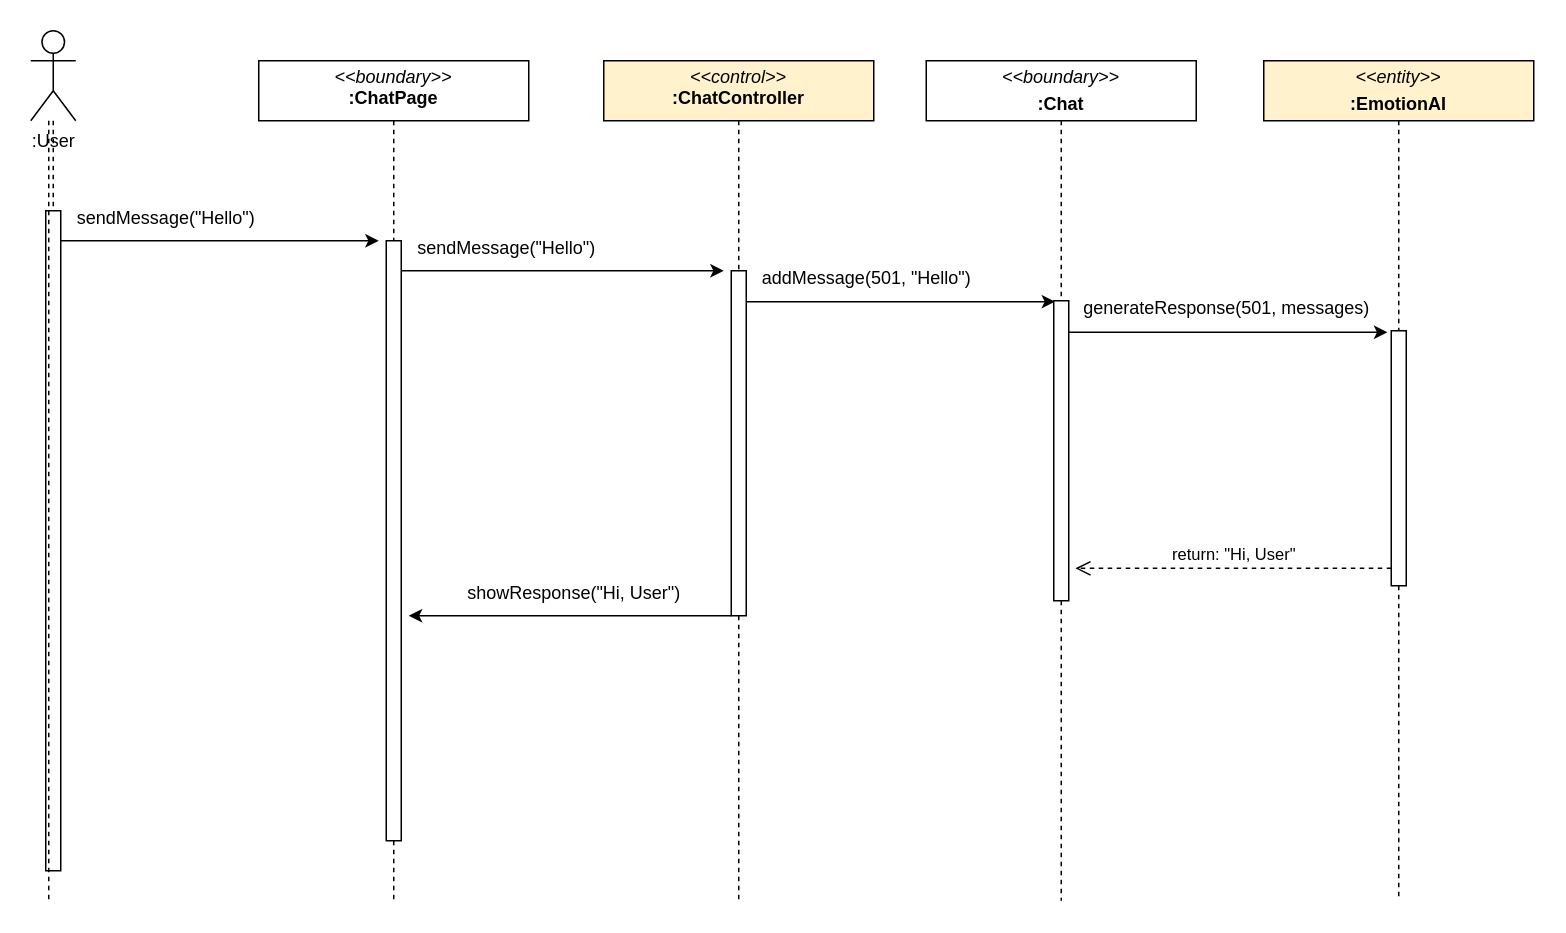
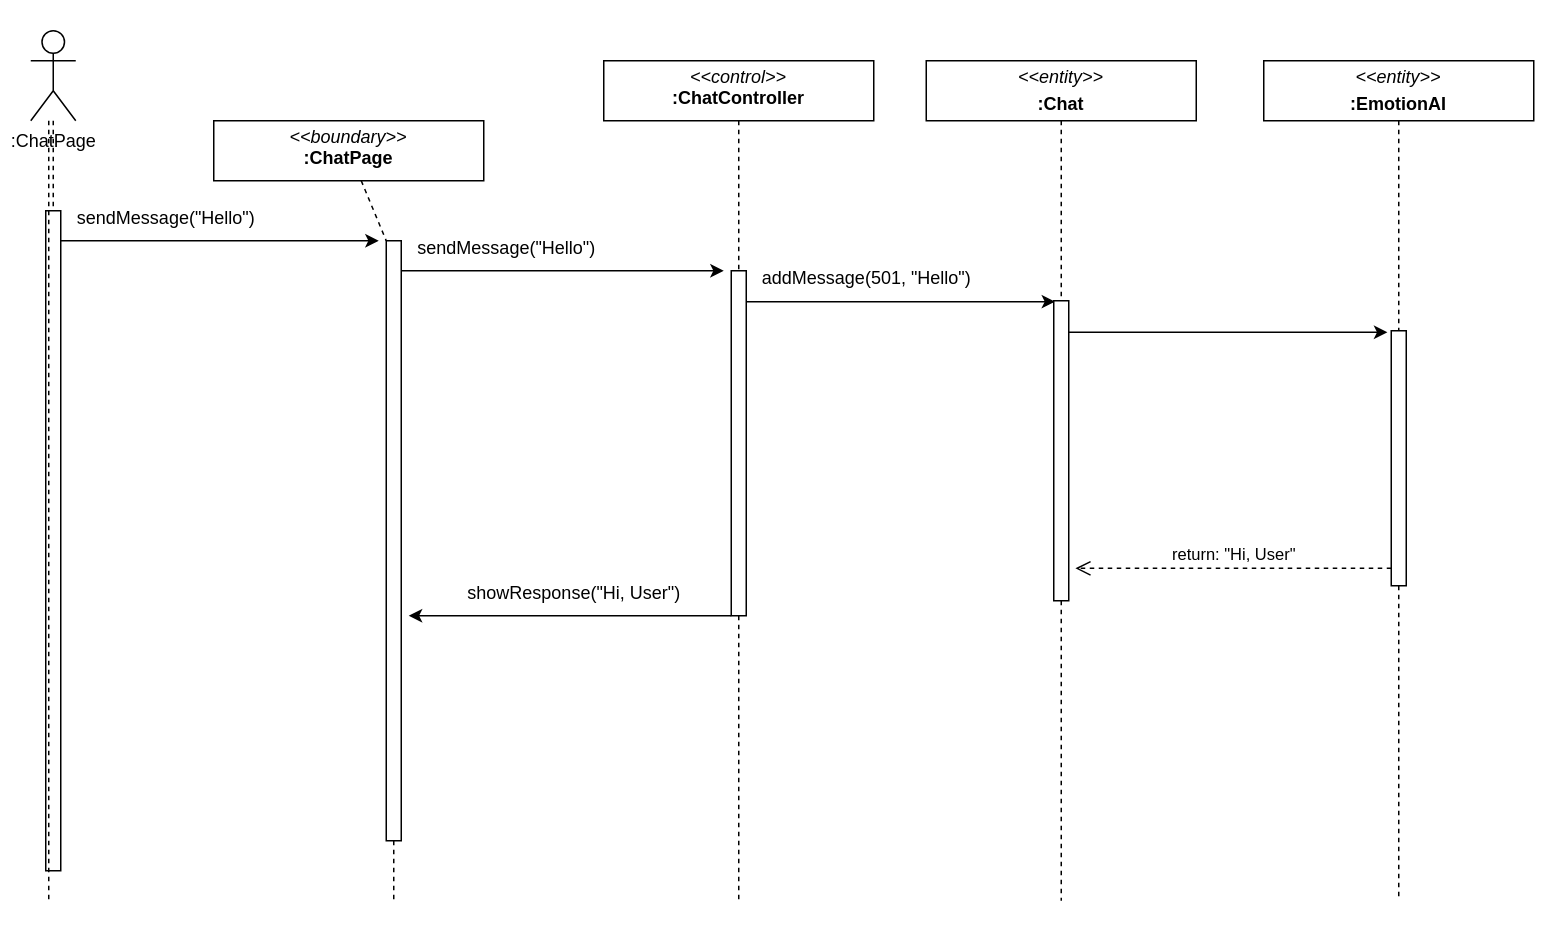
node "<<boundary>> :Chat": label "<<boundary>> :Chat" -> "<<entity>> :Chat"
node "<<boundary>> :ChatPage": moved (394, 91) -> (349, 151)
node "<<control>> :ChatController": fillcolor #fff2cc -> #ffffff
node "<<entity>> :EmotionAI": fillcolor #fff2cc -> #ffffff
node ":User": label ":User" -> ":ChatPage"
node "generateResponse(501, messages)": removed
